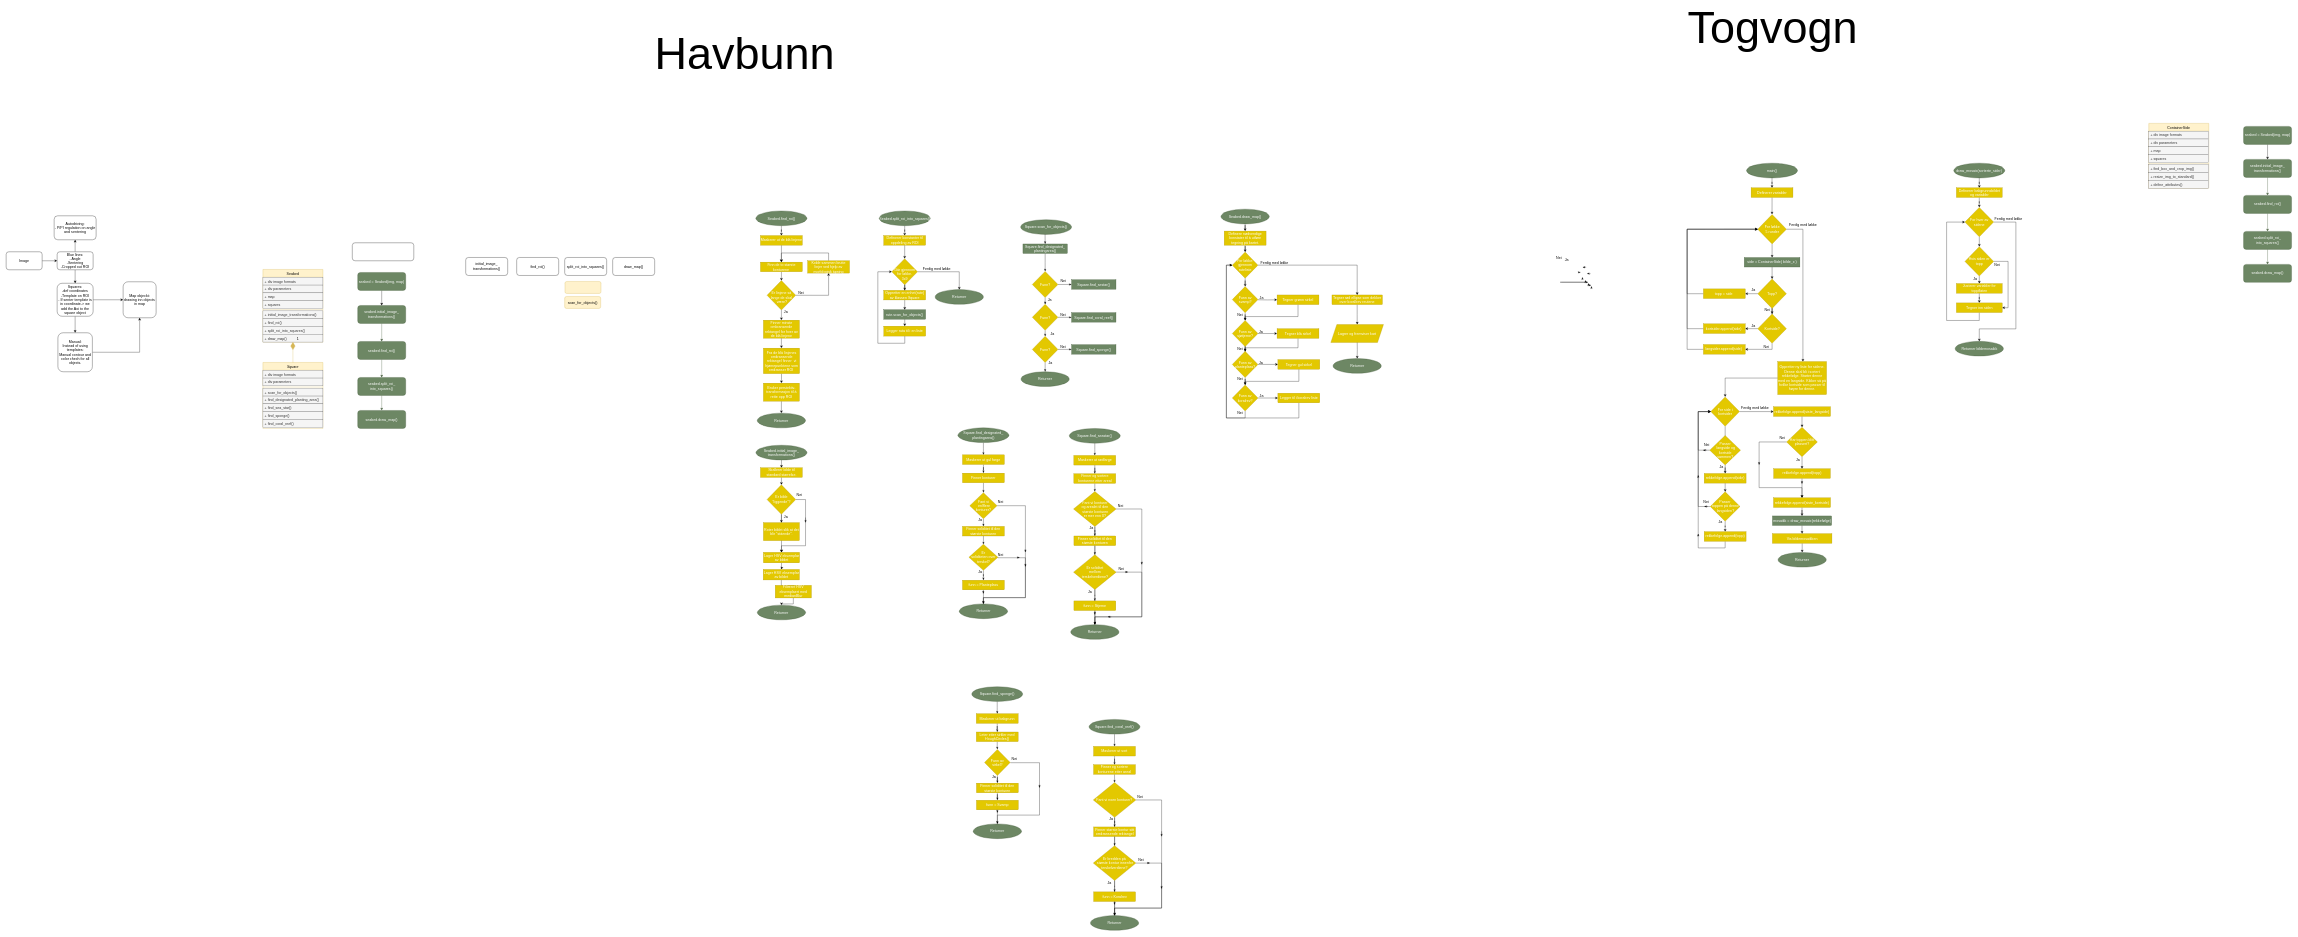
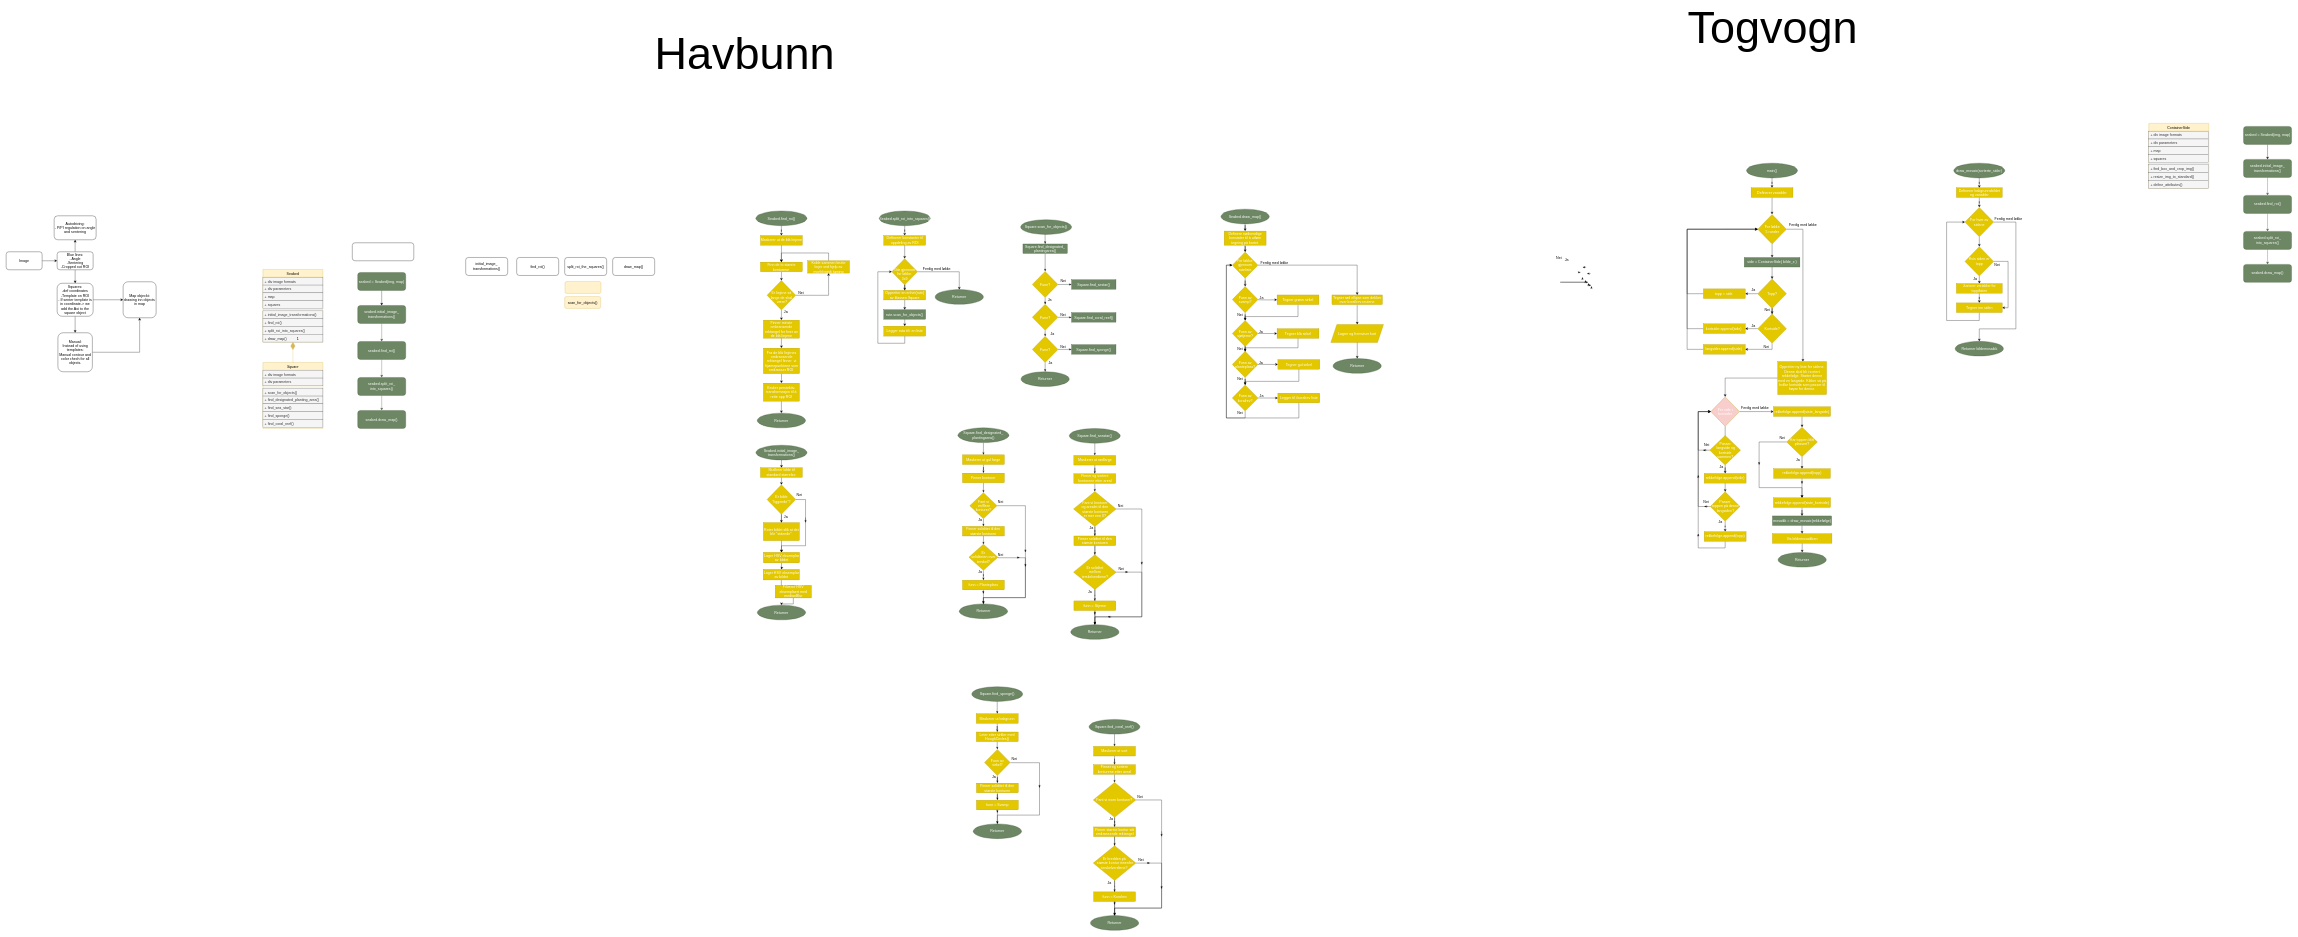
node "split_roi_into_squares()": label "split_roi_into_squares()" -> "split_roi_the_squares()"
node "For side i kortsider": fillcolor #e3c800 -> #f8cecc
